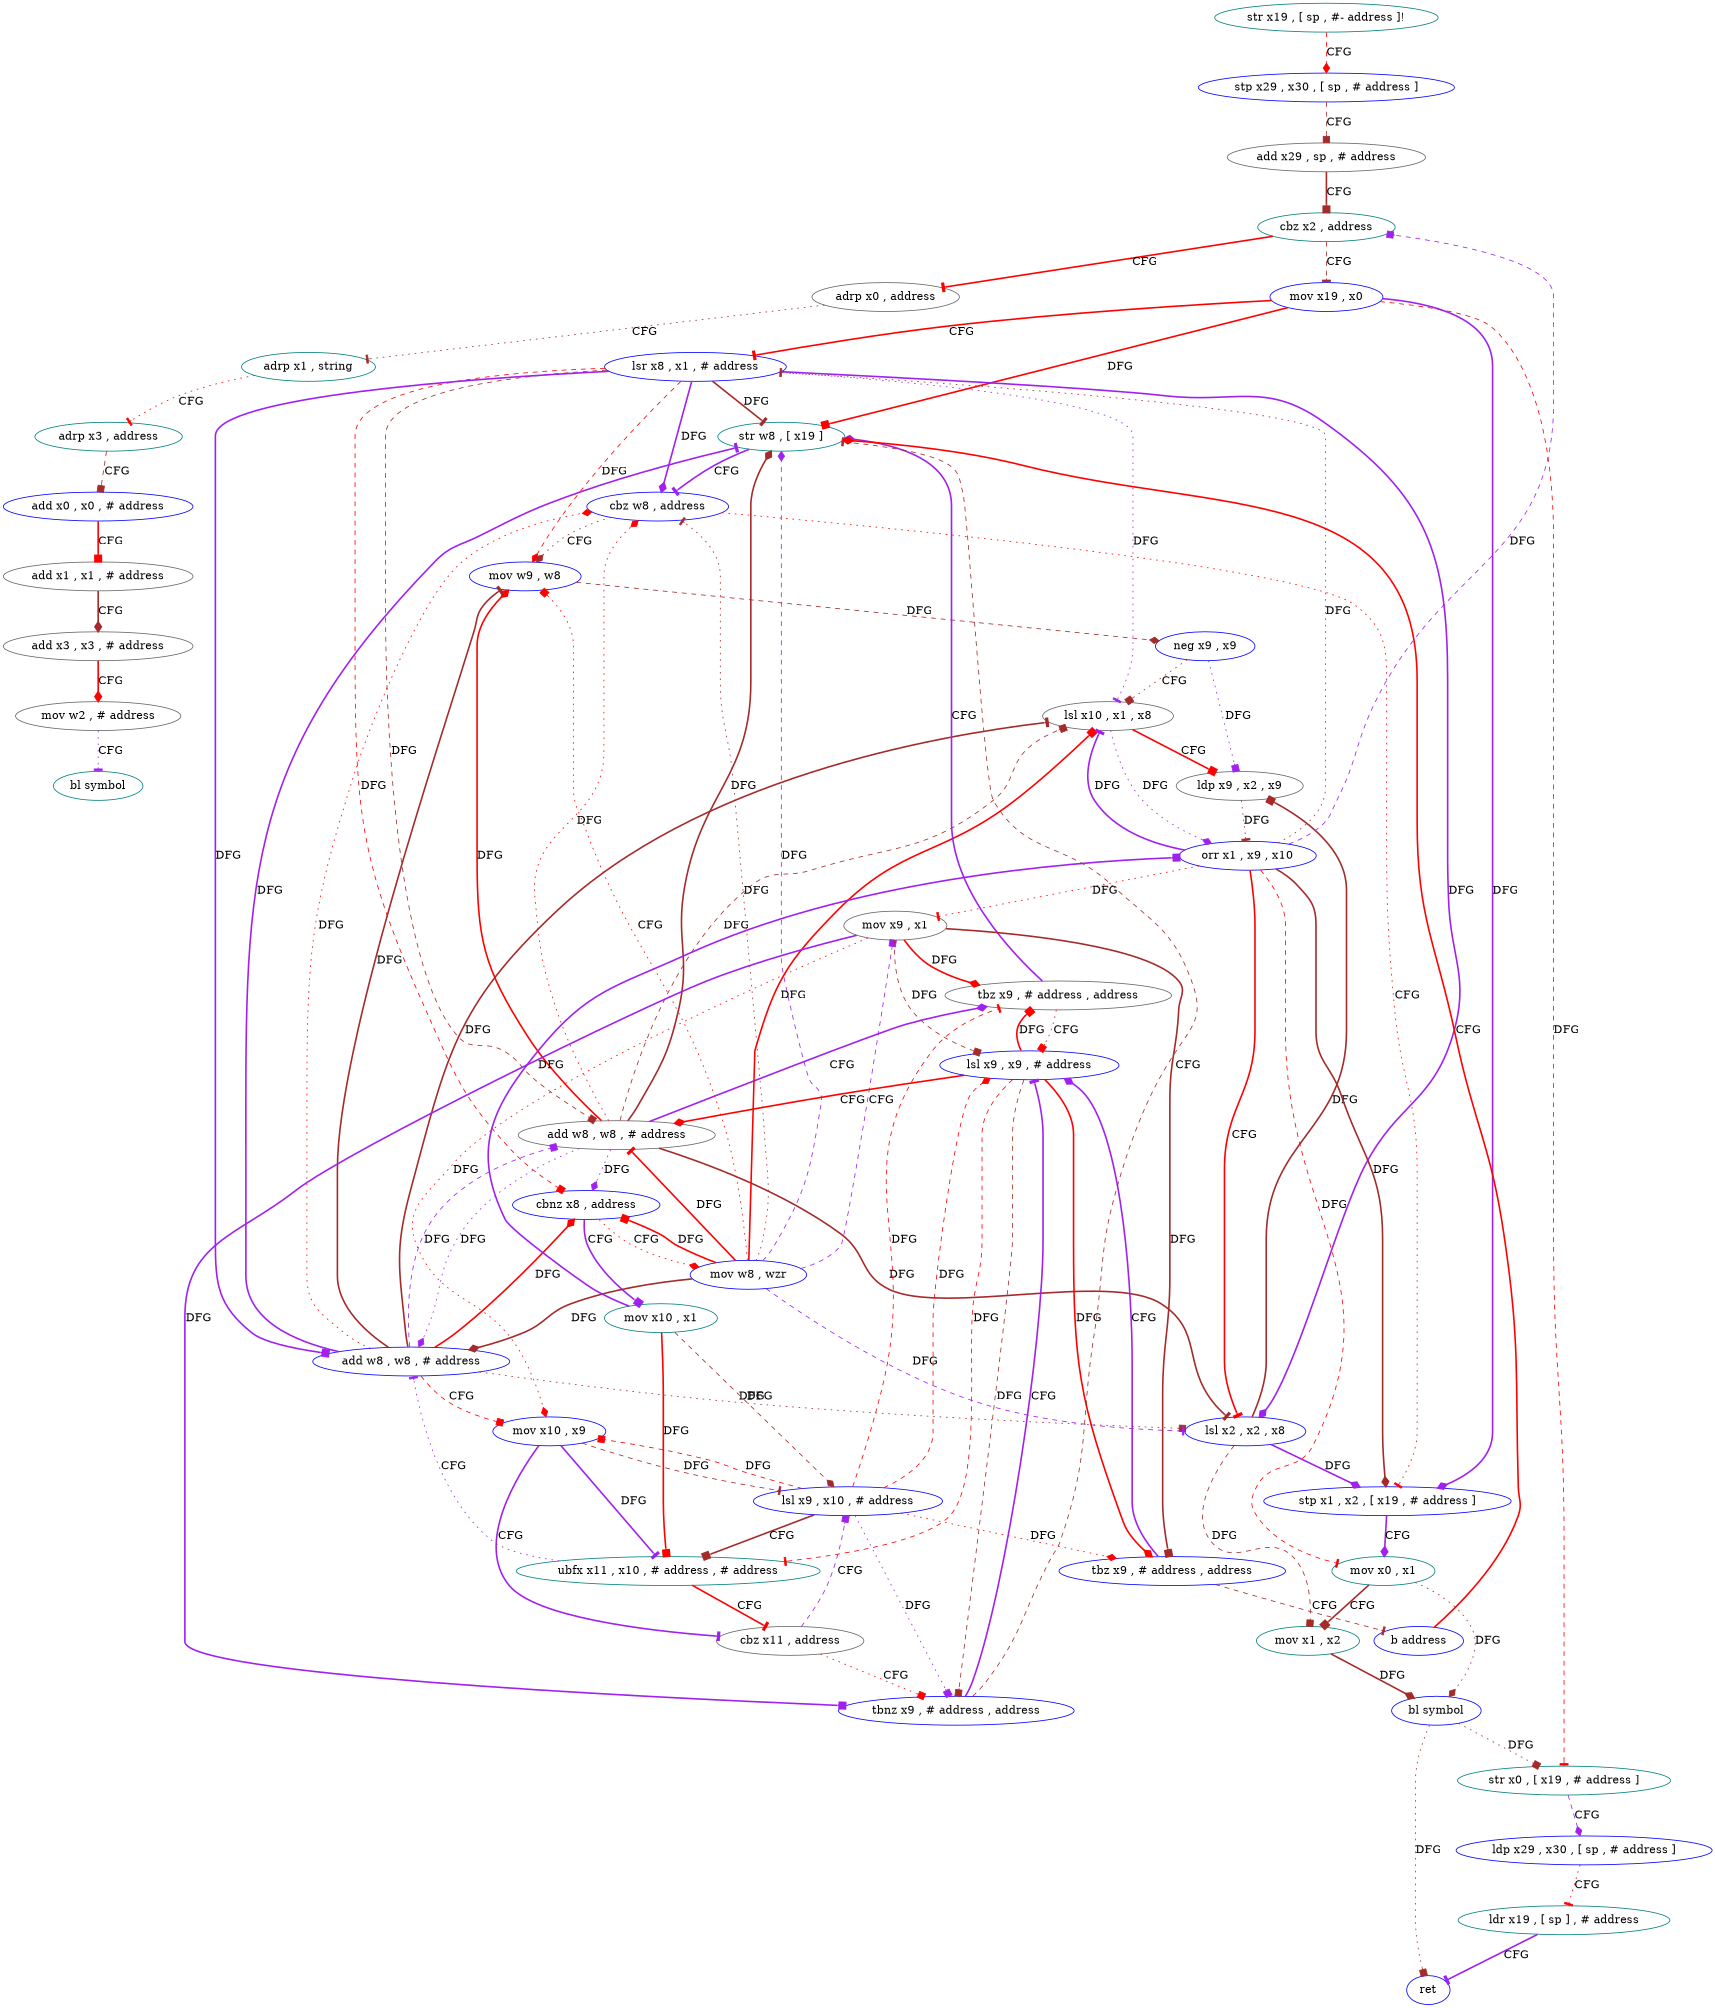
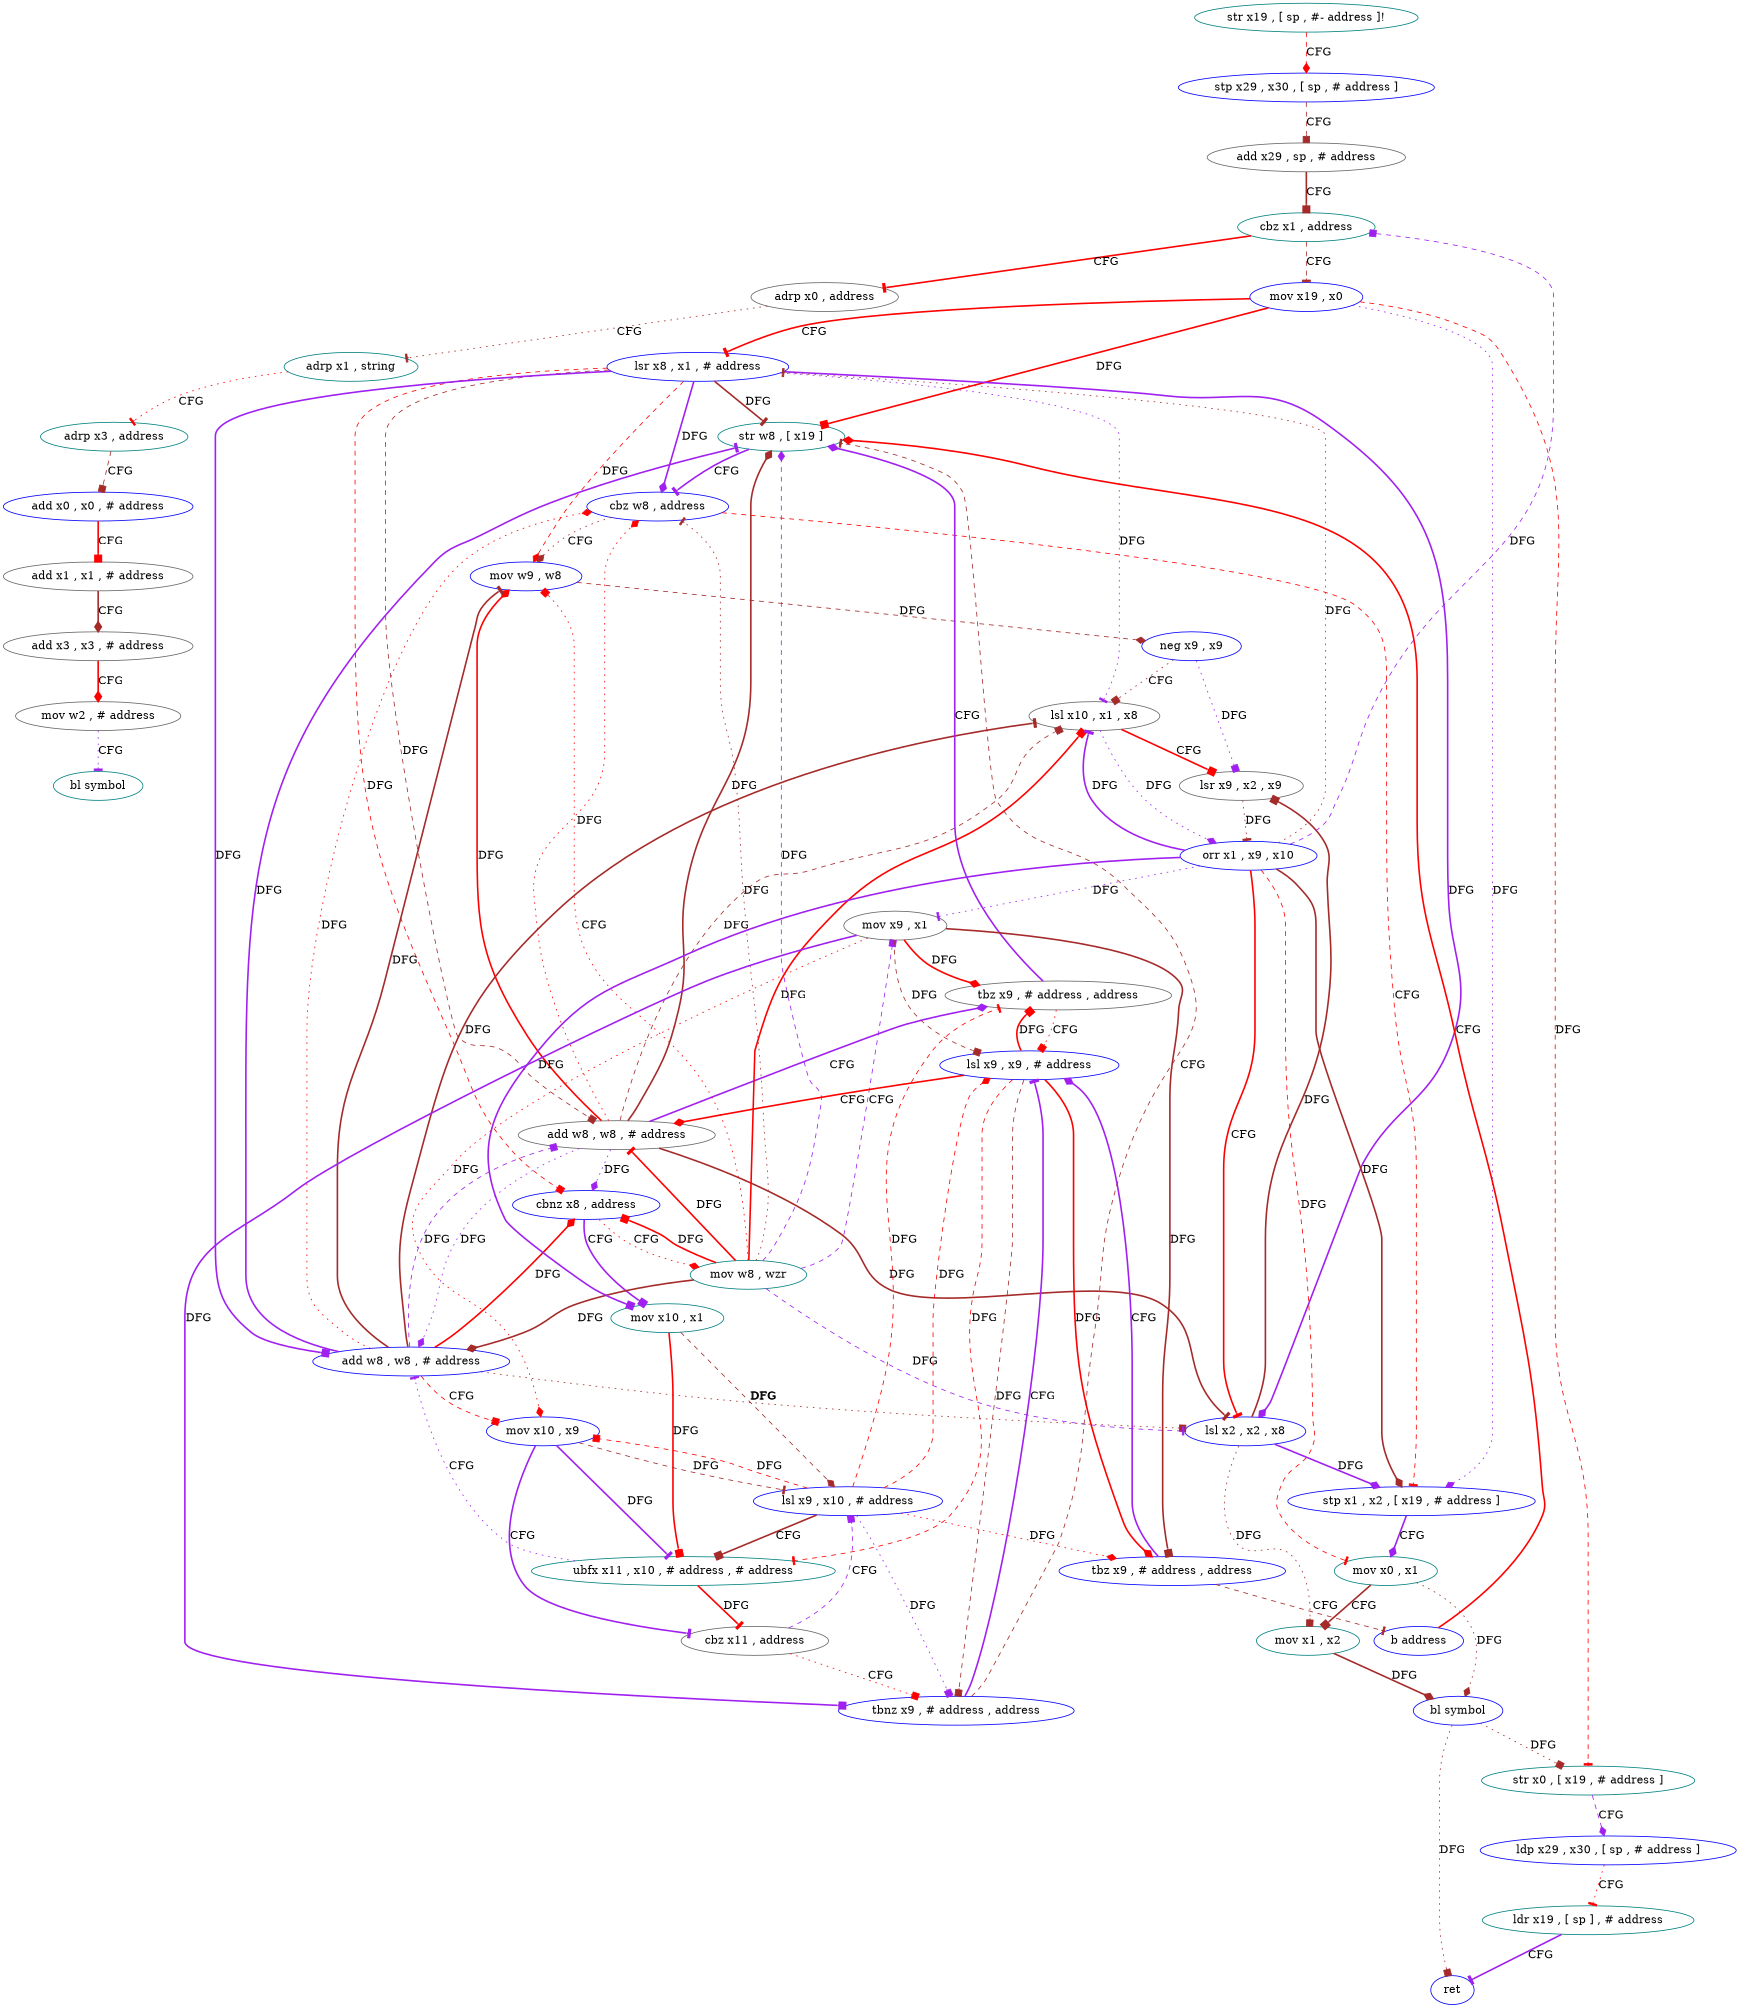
node "cbz x2 , address": label "cbz x2 , address" -> "cbz x1 , address"
edge "cbz w8 , address" -> "stp x1 , x2 , [ x19 , # address ]": style dotted -> dashed
node "ldp x9 , x2 , x9": label "ldp x9 , x2 , x9" -> "lsr x9 , x2 , x9"
edge "mov x19 , x0" -> "stp x1 , x2 , [ x19 , # address ]": style bold -> dotted
edge "orr x1 , x9 , x10" -> "mov x9 , x1": color red -> purple
edge "mov x10 , x1" -> "orr x1 , x9 , x10": reversed
node "mov w8 , wzr": color blue -> teal
edge "lsl x2 , x2 , x8" -> "mov x1 , x2": style dashed -> dotted
edge "ubfx x11 , x10 , # address , # address" -> "cbz x11 , address": label "CFG" -> "DFG"
